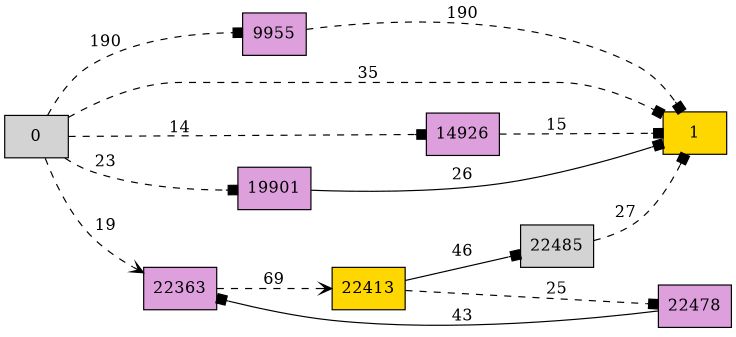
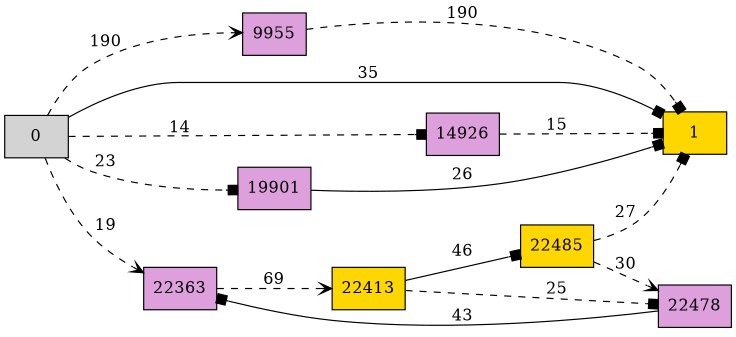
edge "0" -> "9955": arrowhead box -> vee
edge "0" -> "1": style dashed -> solid
node "22485": fillcolor lightgrey -> gold
edge "22485" -> "22478": added, label "30"
